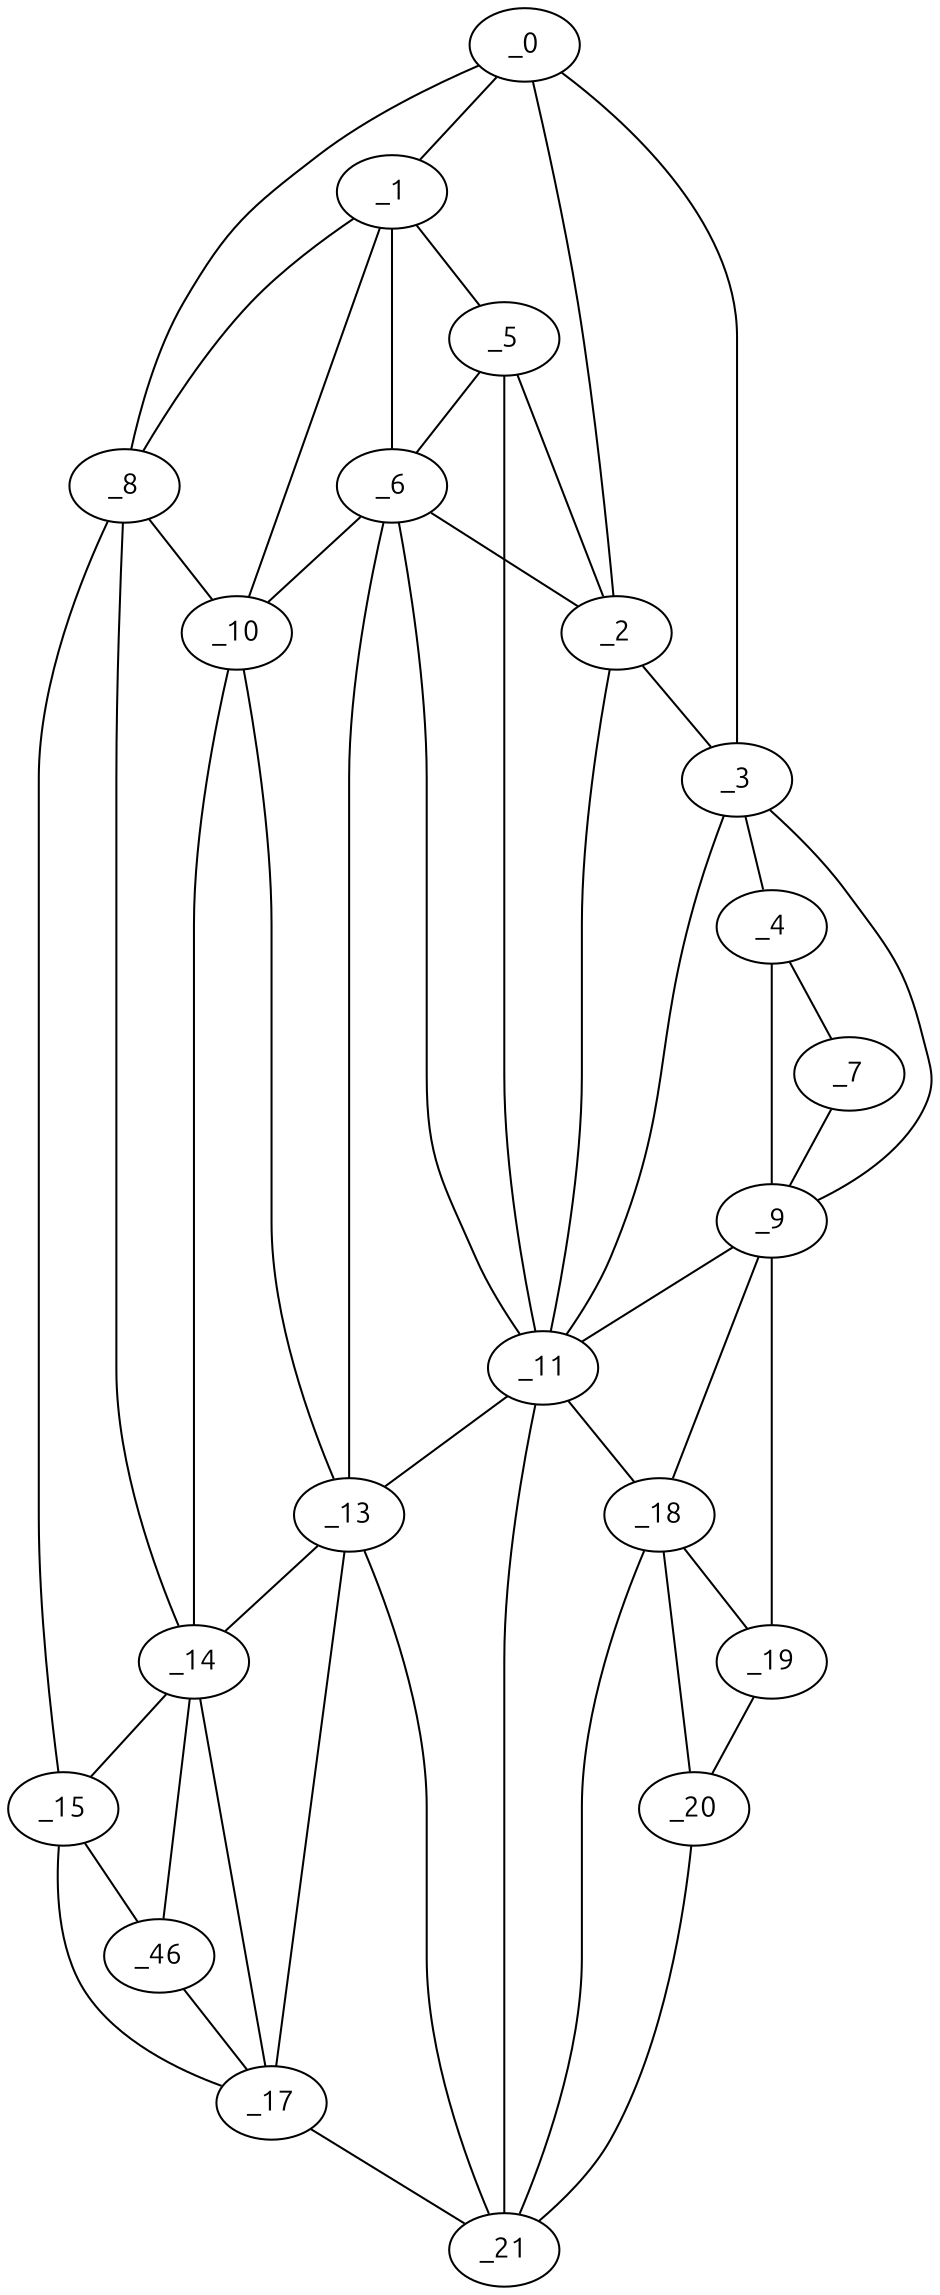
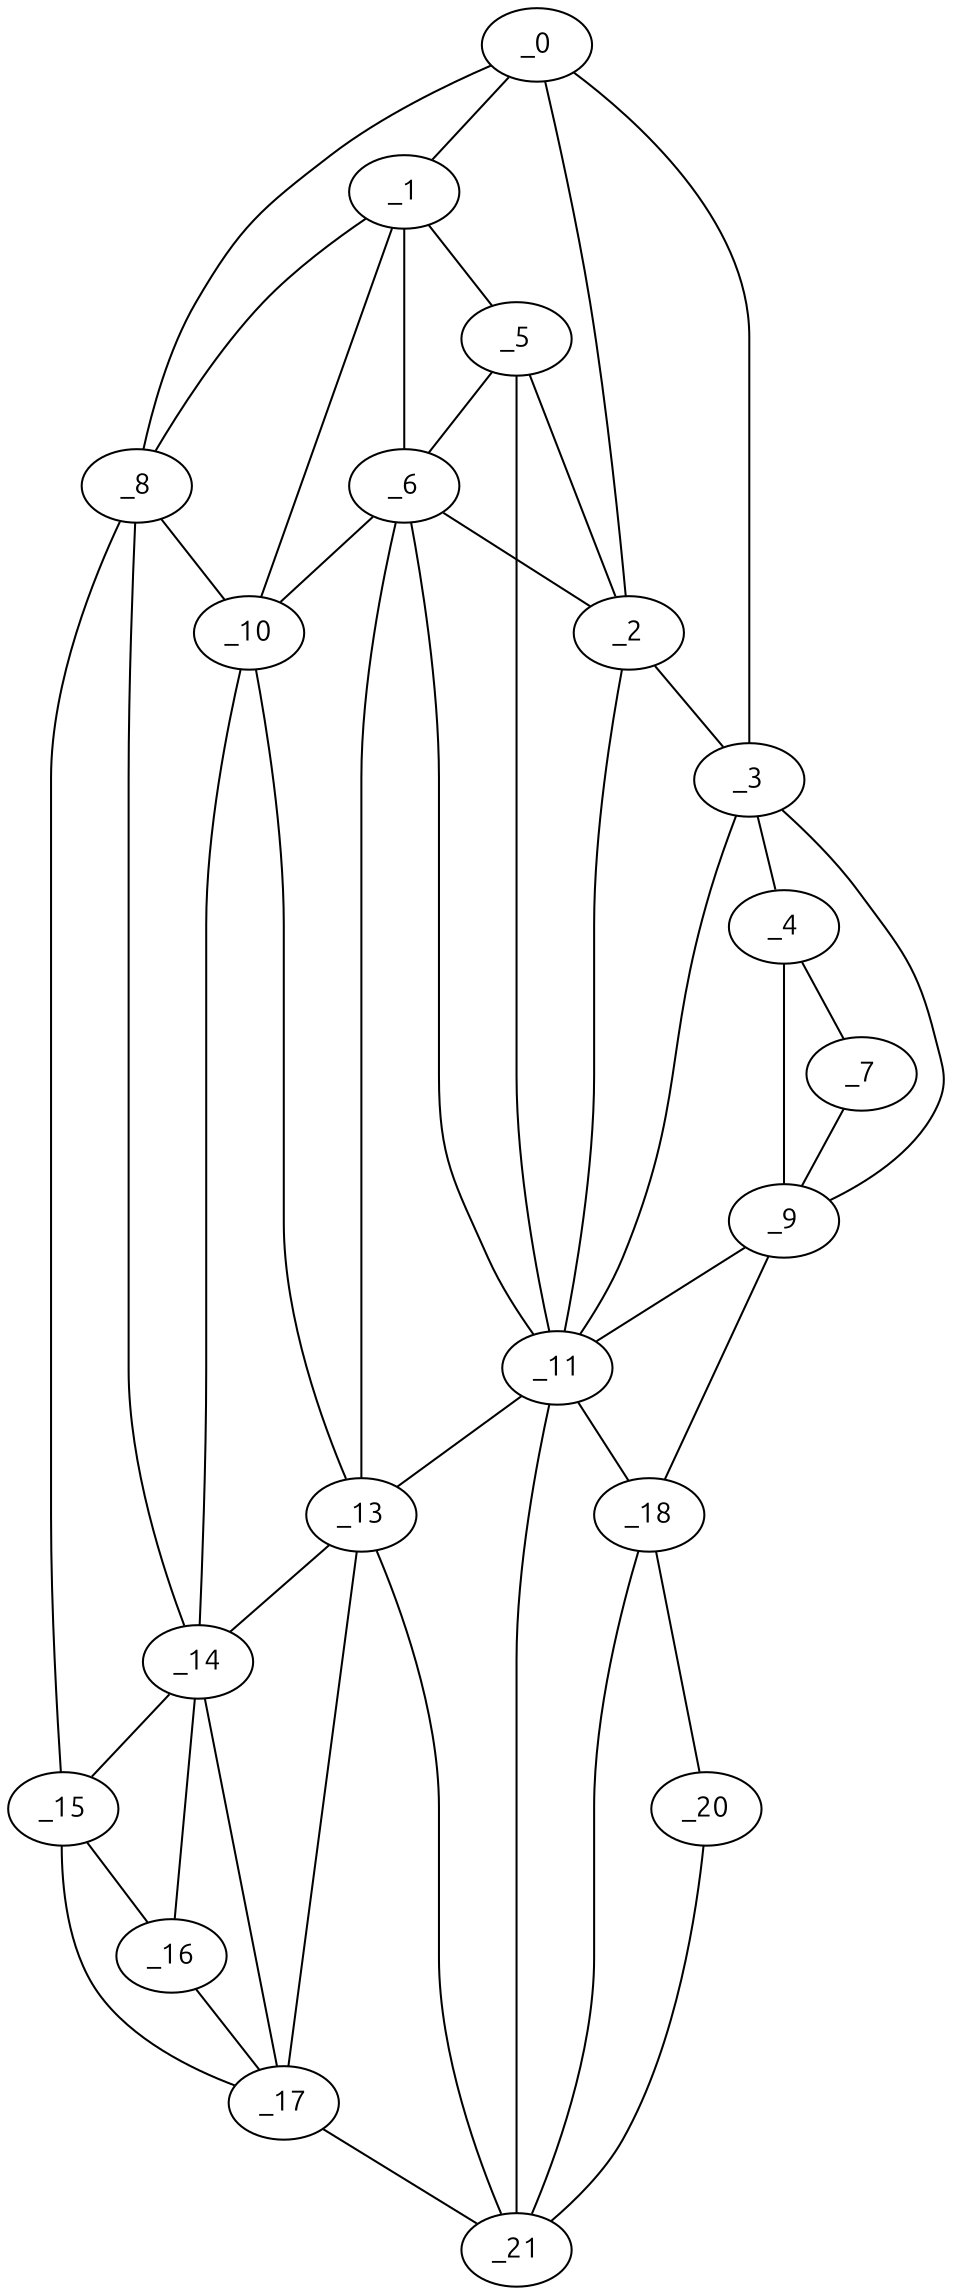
node "_19": removed
node "_46": label "_46" -> "_16"
